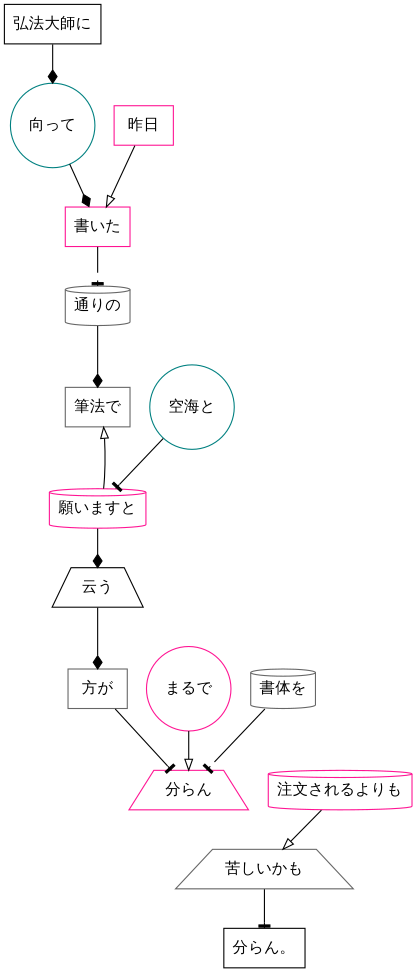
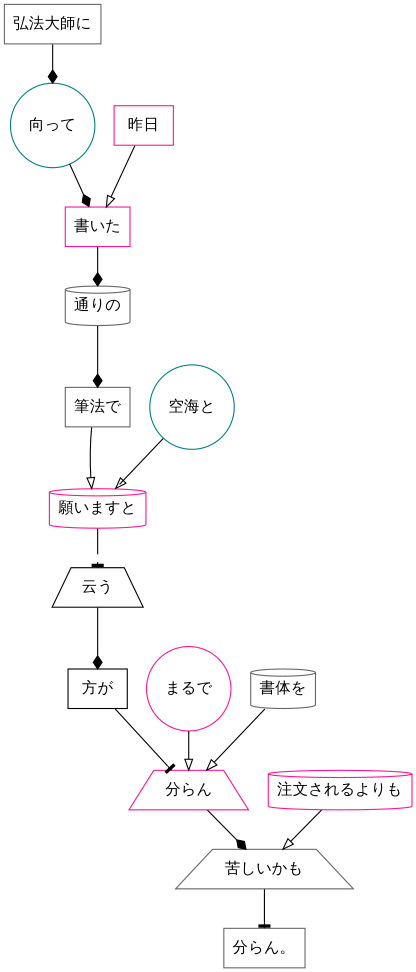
node "弘法大師に": color black -> gray40
edge "書いた" -> "通りの": arrowhead tee -> diamond
edge "空海と" -> "願いますと": arrowhead tee -> onormal
edge "願いますと" -> "筆法で": reversed
edge "願いますと" -> "云う": arrowhead diamond -> tee
node "方が": color gray40 -> black
edge "書体を" -> "分らん": arrowhead tee -> onormal
edge "分らん" -> "苦しいかも": added
node "分らん。": color black -> gray40
